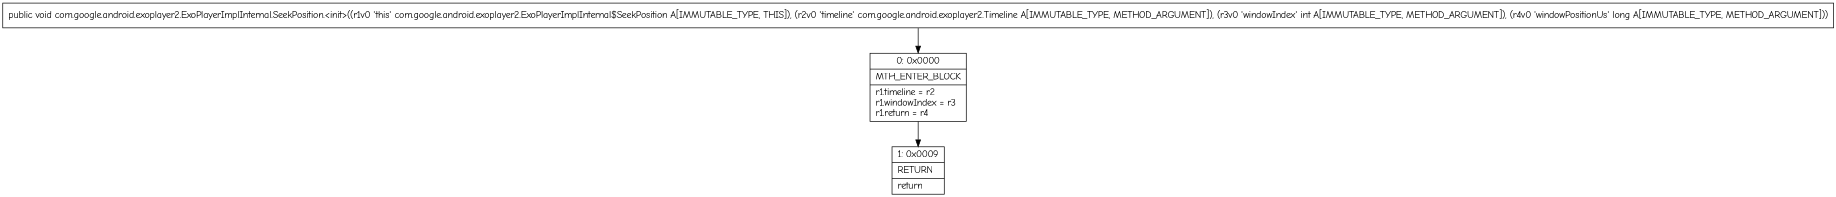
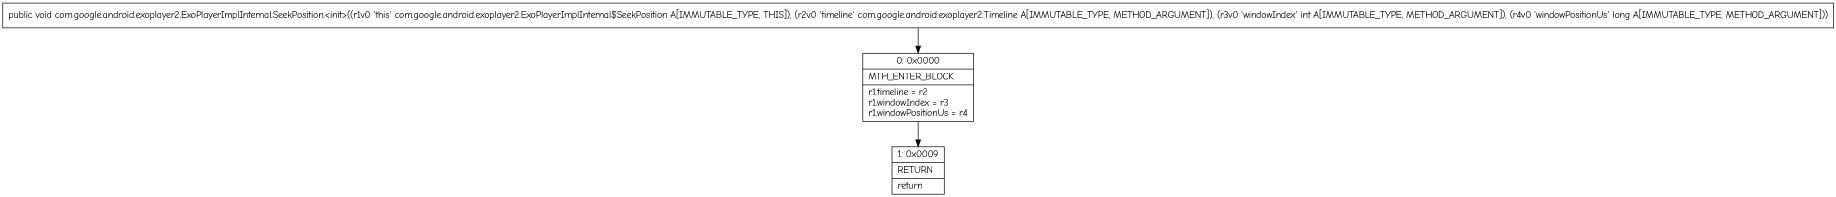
node "0: 0x0000": text "r1.return = r4" -> "r1.windowPositionUs = r4"
